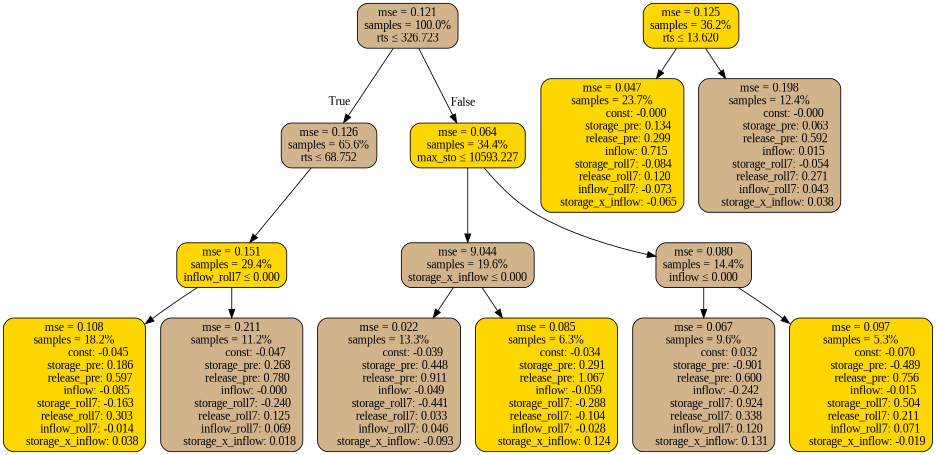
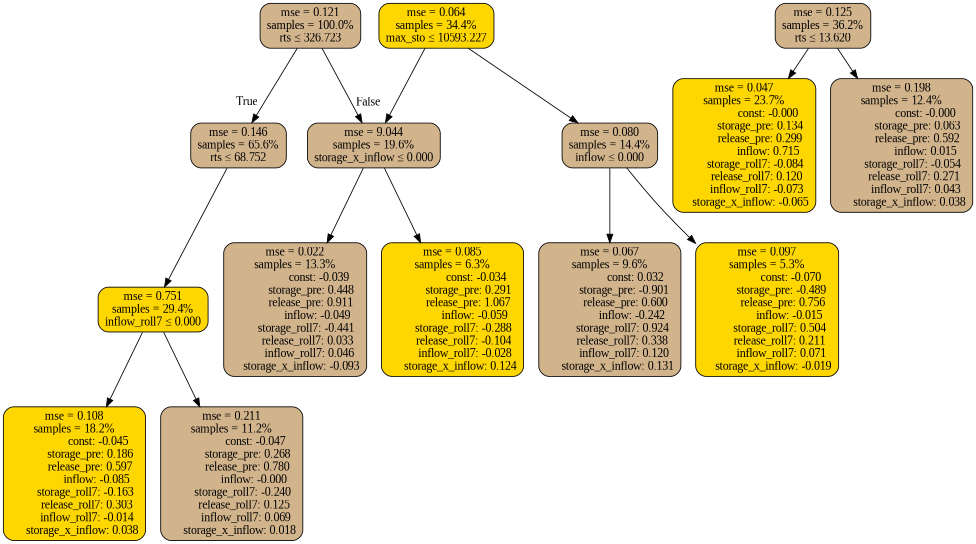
node "mse = 0.125 samples = 36.2% rts ≤ 13.620": fillcolor gold -> tan
edge "mse = 0.121 samples = 100.0% rts ≤ 326.723" -> "mse = 0.064 samples = 34.4% max_sto ≤ 10593.227": now "mse = 0.121 samples = 100.0% rts ≤ 326.723" -> "mse = 9.044 samples = 19.6% storage_x_inflow ≤ 0.000"
node "mse = 0.126 samples = 65.6% rts ≤ 68.752": label "mse = 0.126 samples = 65.6% rts ≤ 68.752" -> "mse = 0.146 samples = 65.6% rts ≤ 68.752"
node "mse = 0.151 samples = 29.4% inflow_roll7 ≤ 0.000": label "mse = 0.151 samples = 29.4% inflow_roll7 ≤ 0.000" -> "mse = 0.751 samples = 29.4% inflow_roll7 ≤ 0.000"
